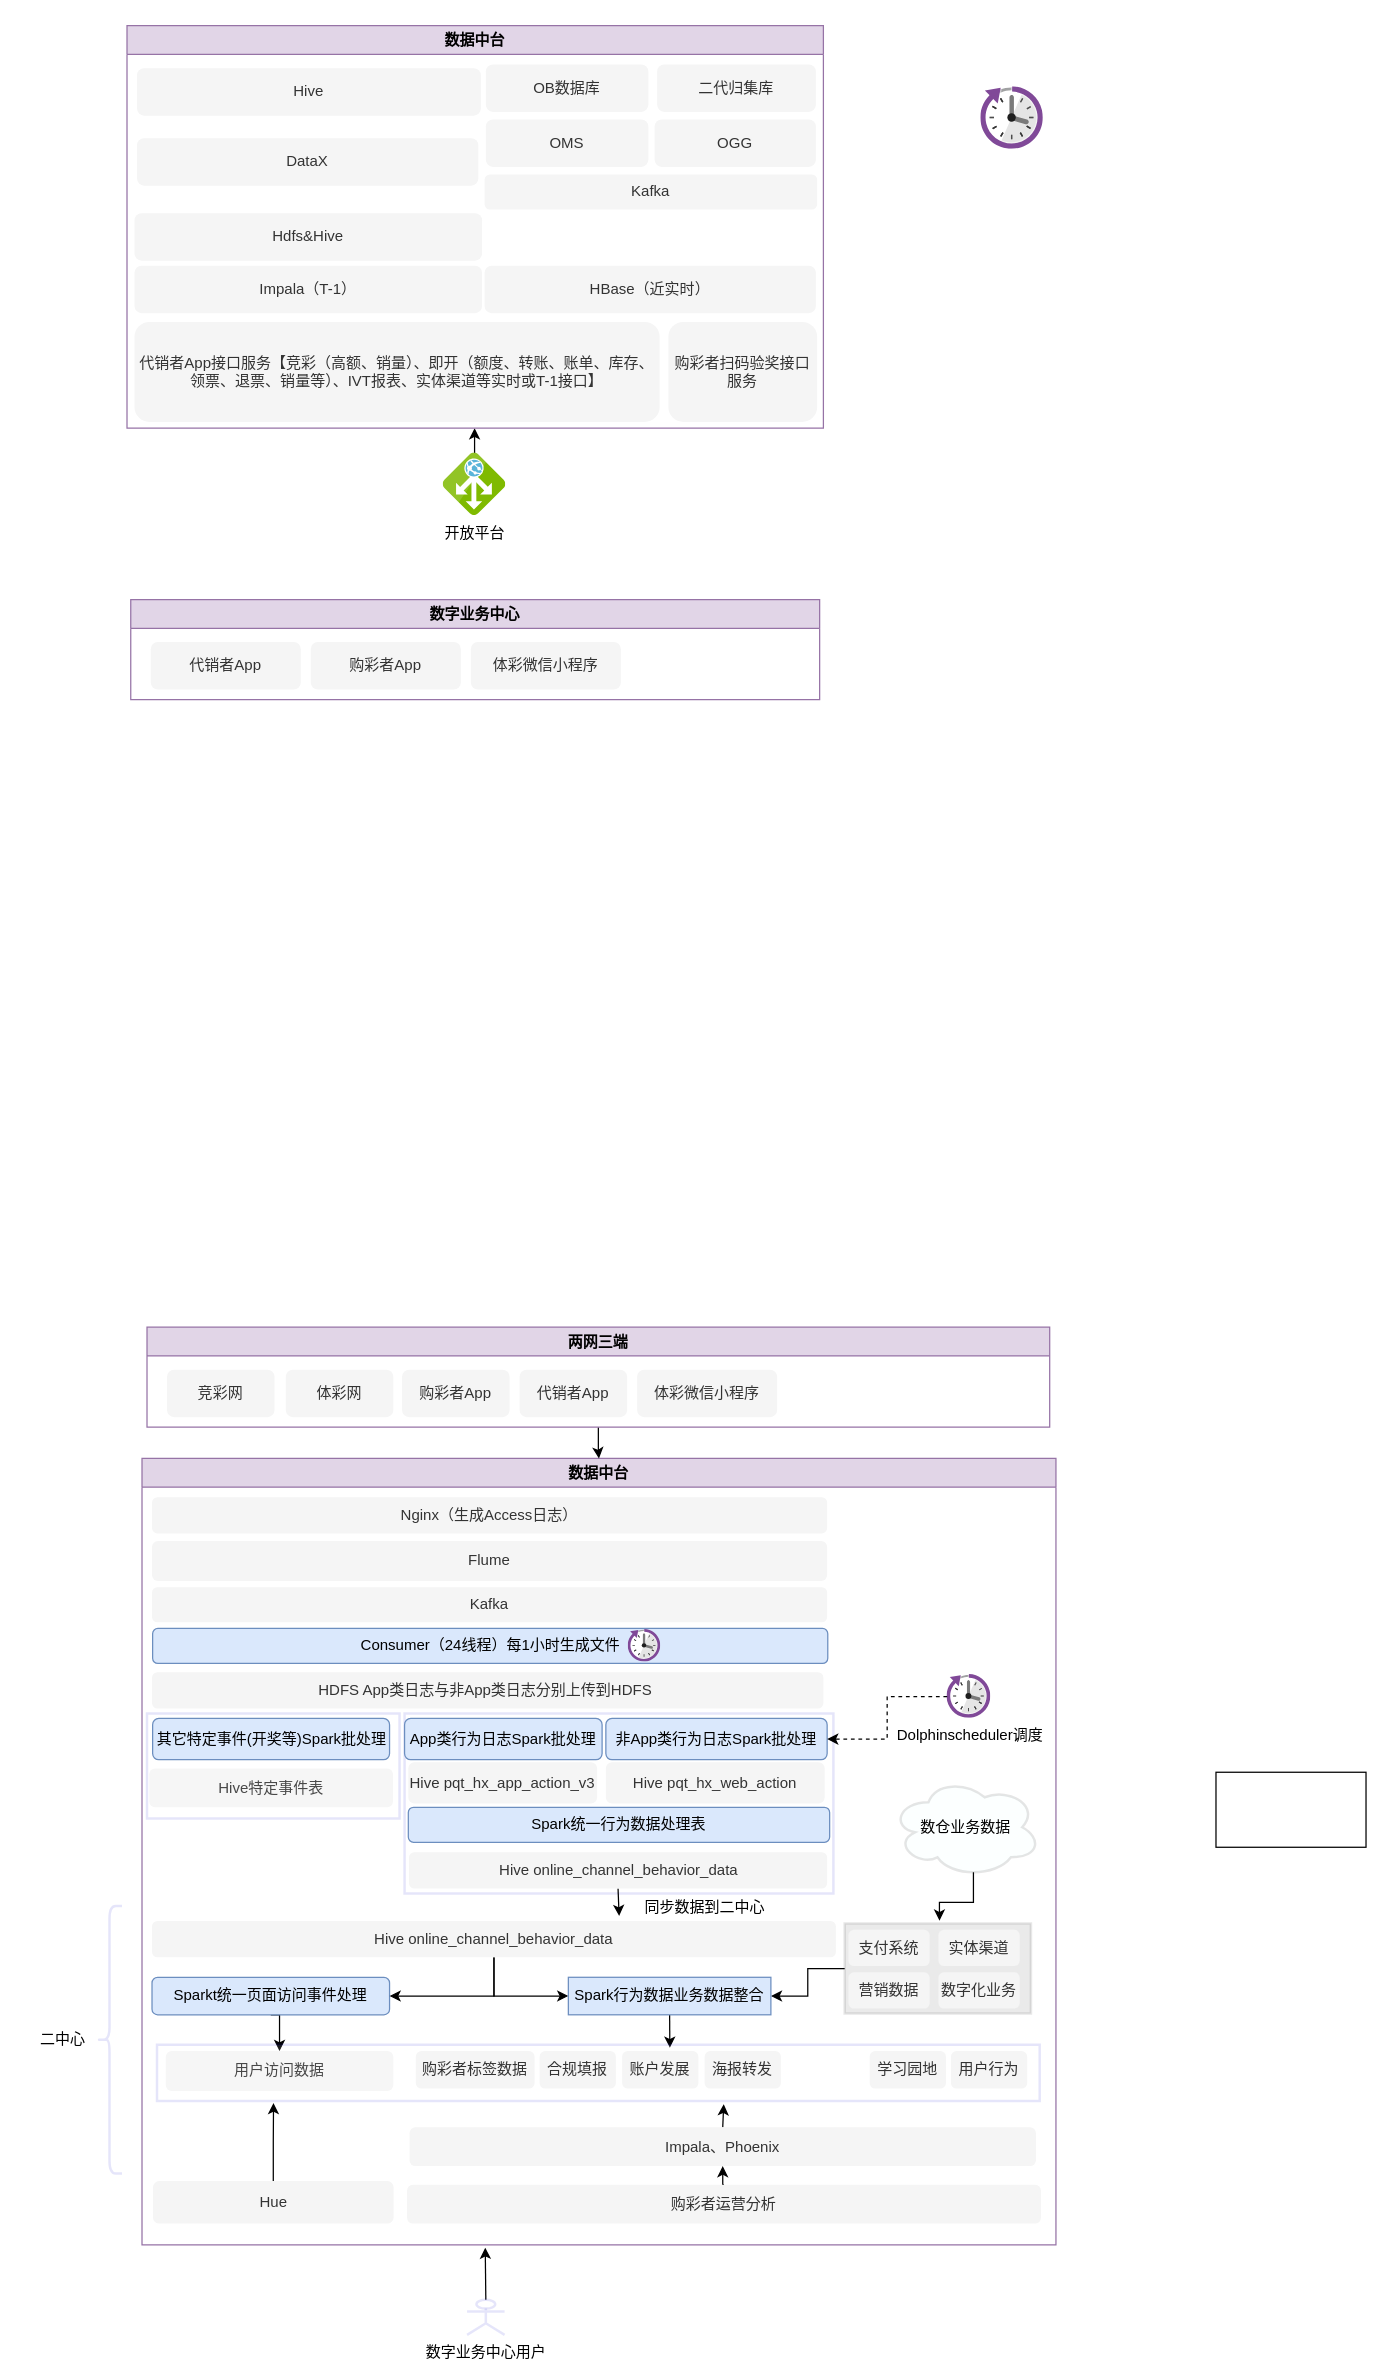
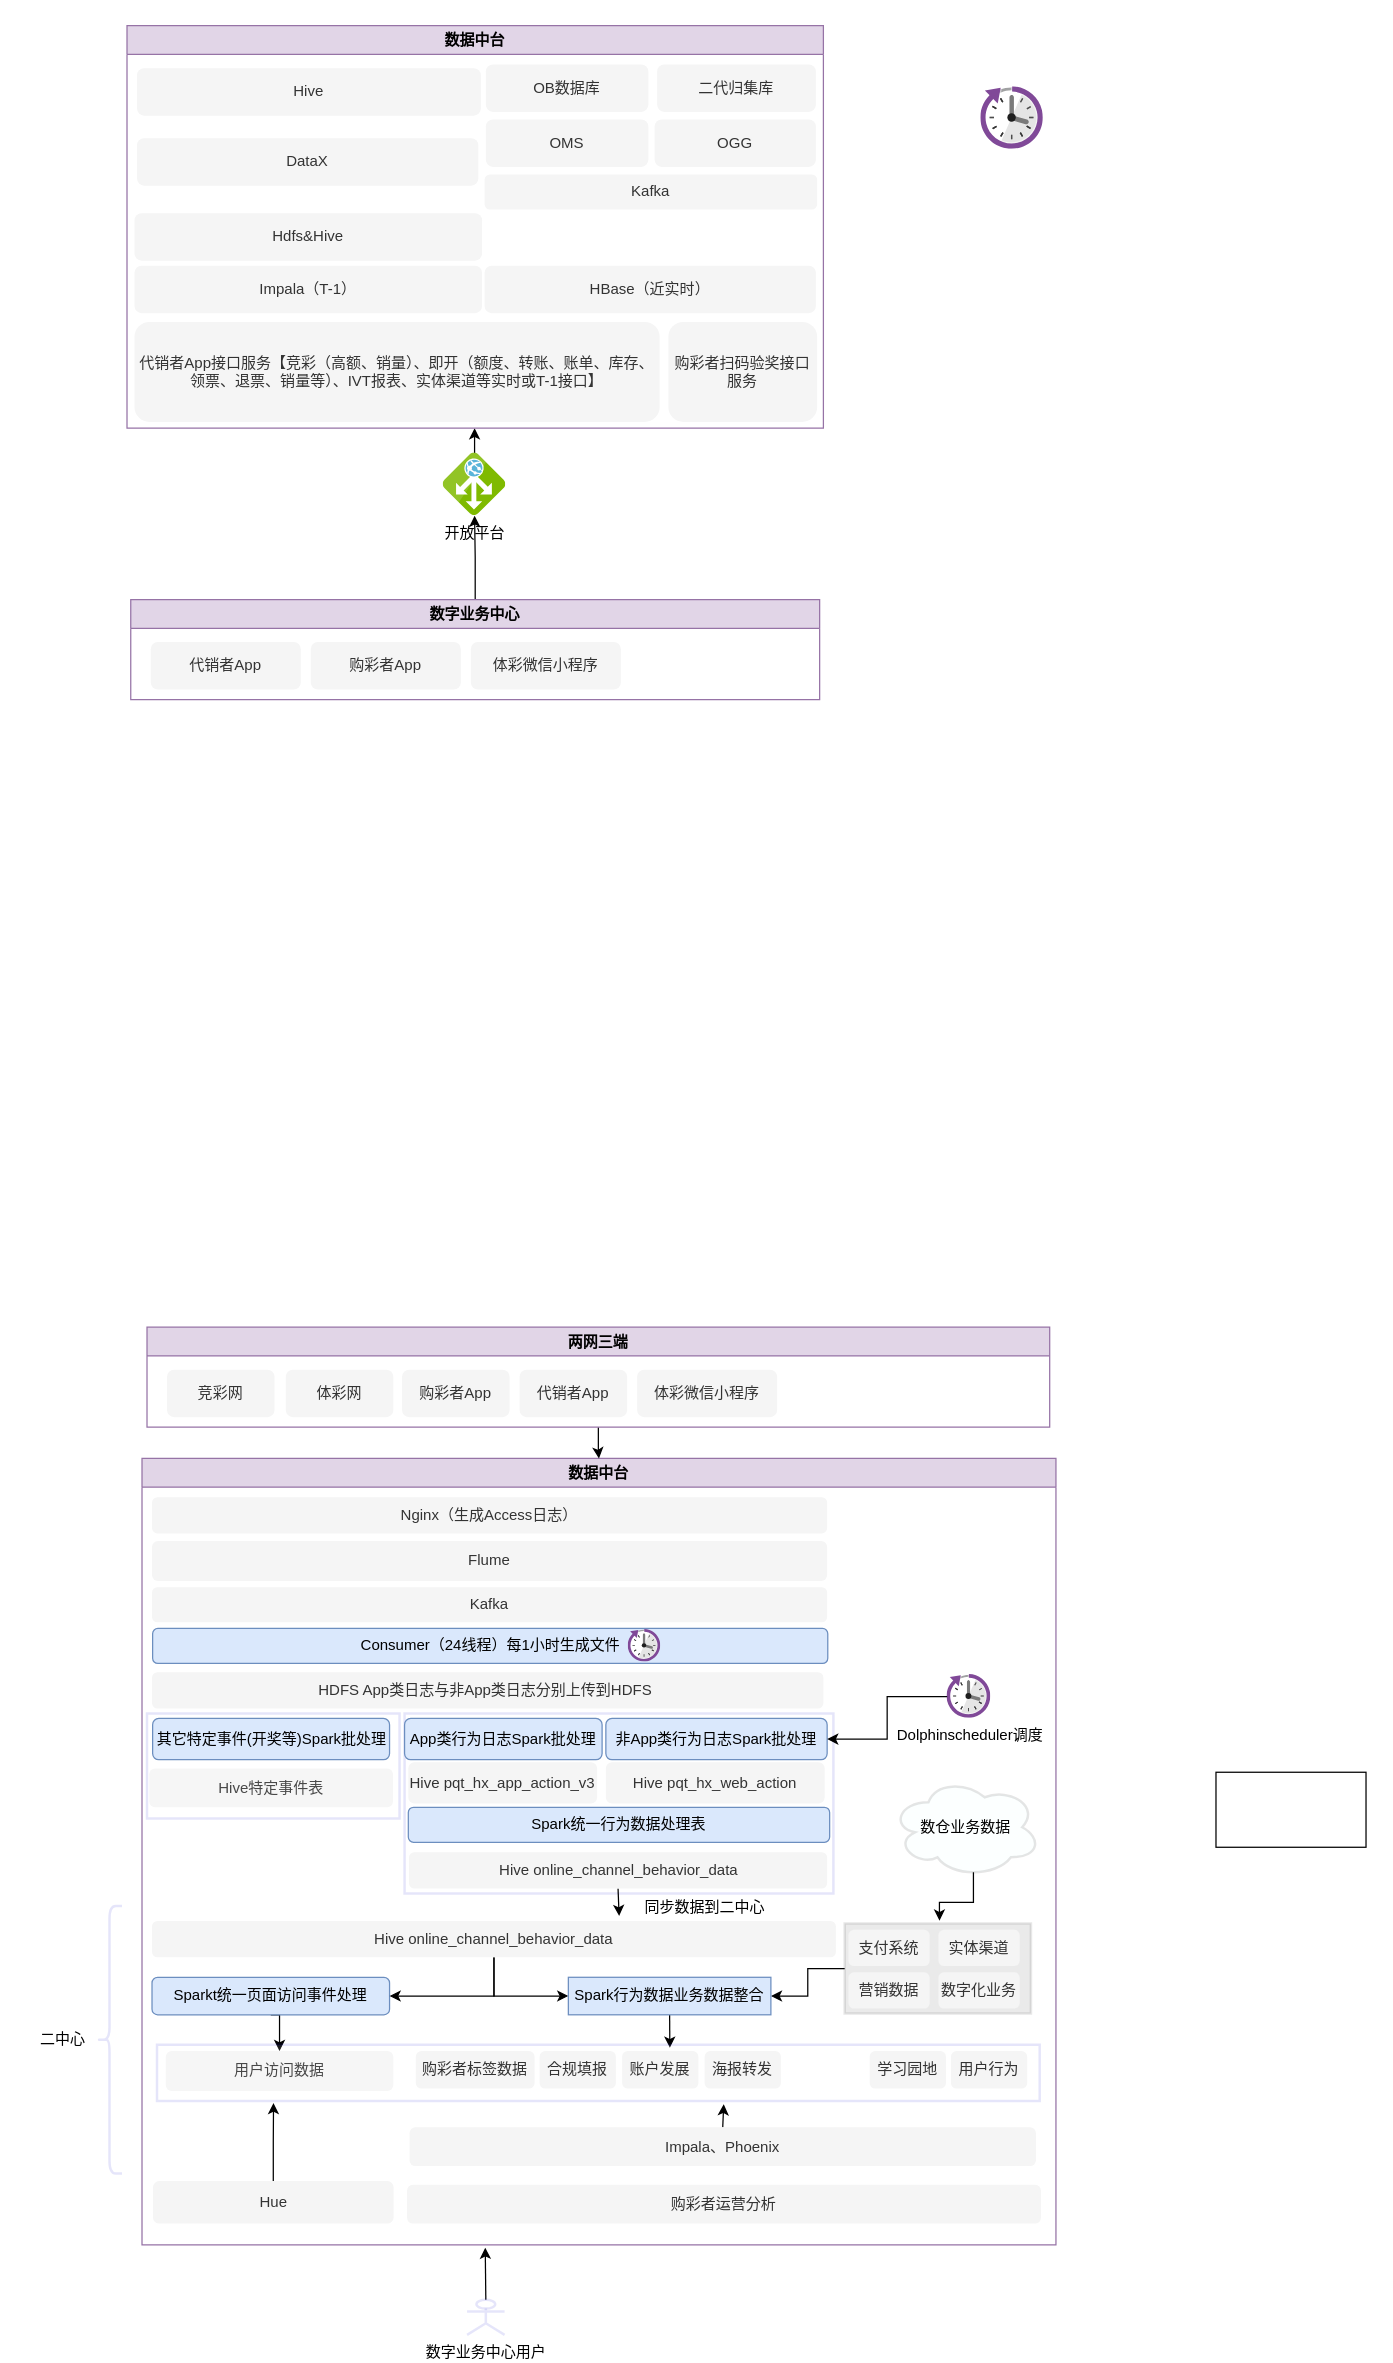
edge "数字业务中心" -> "开放平台": added
edge "Dolphinscheduler调度" -> "非App类行为日志Spark批处理": style dashed -> solid
edge "购彩者运营分析" -> "Impala、Phoenix": removed
